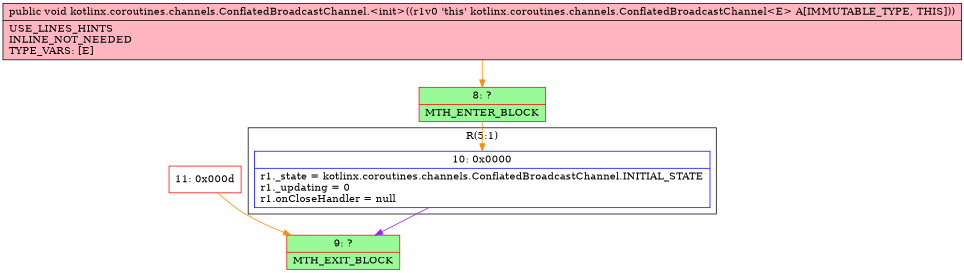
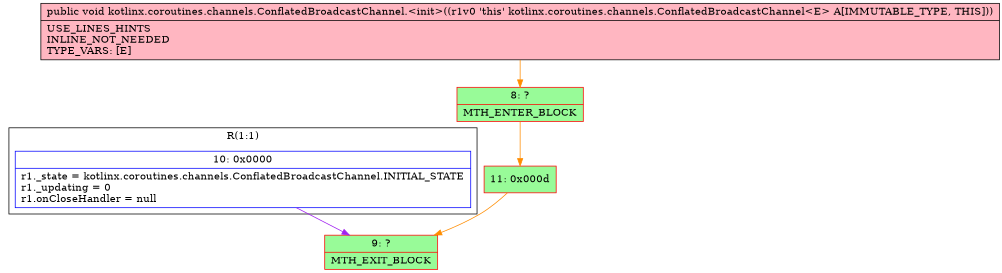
edge "8: ?" -> "10: 0x0000": now "8: ?" -> "11: 0x000d"
cluster "R(5:1)": label "R(5:1)" -> "R(1:1)"
node "11: 0x000d": fillcolor white -> palegreen
